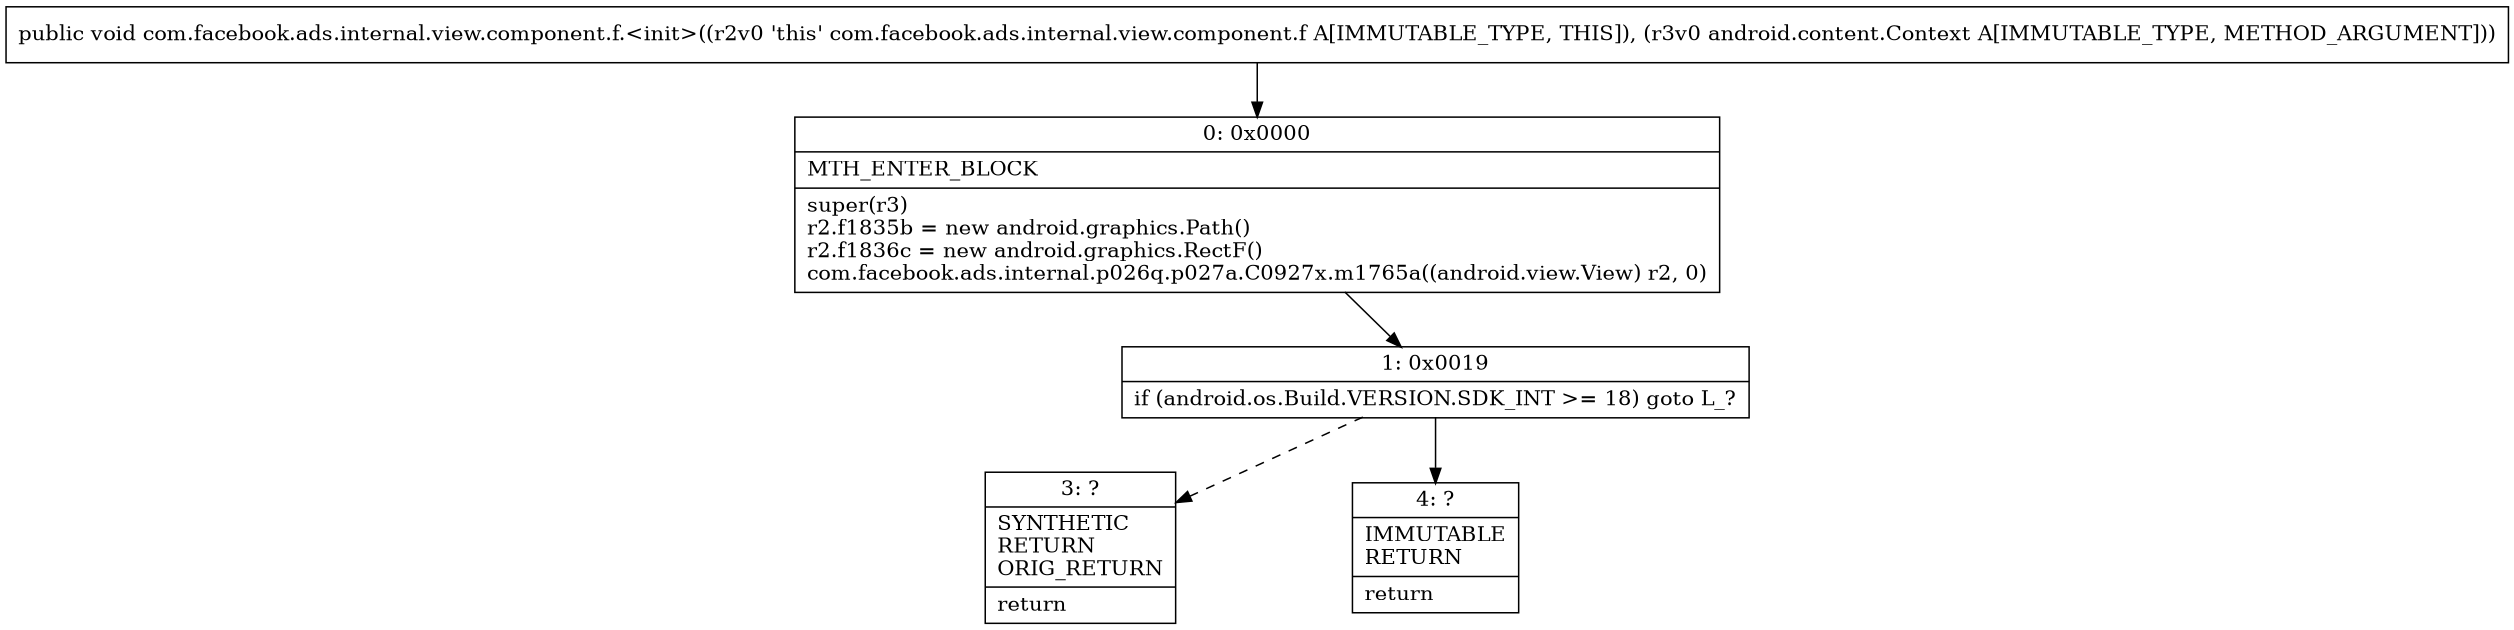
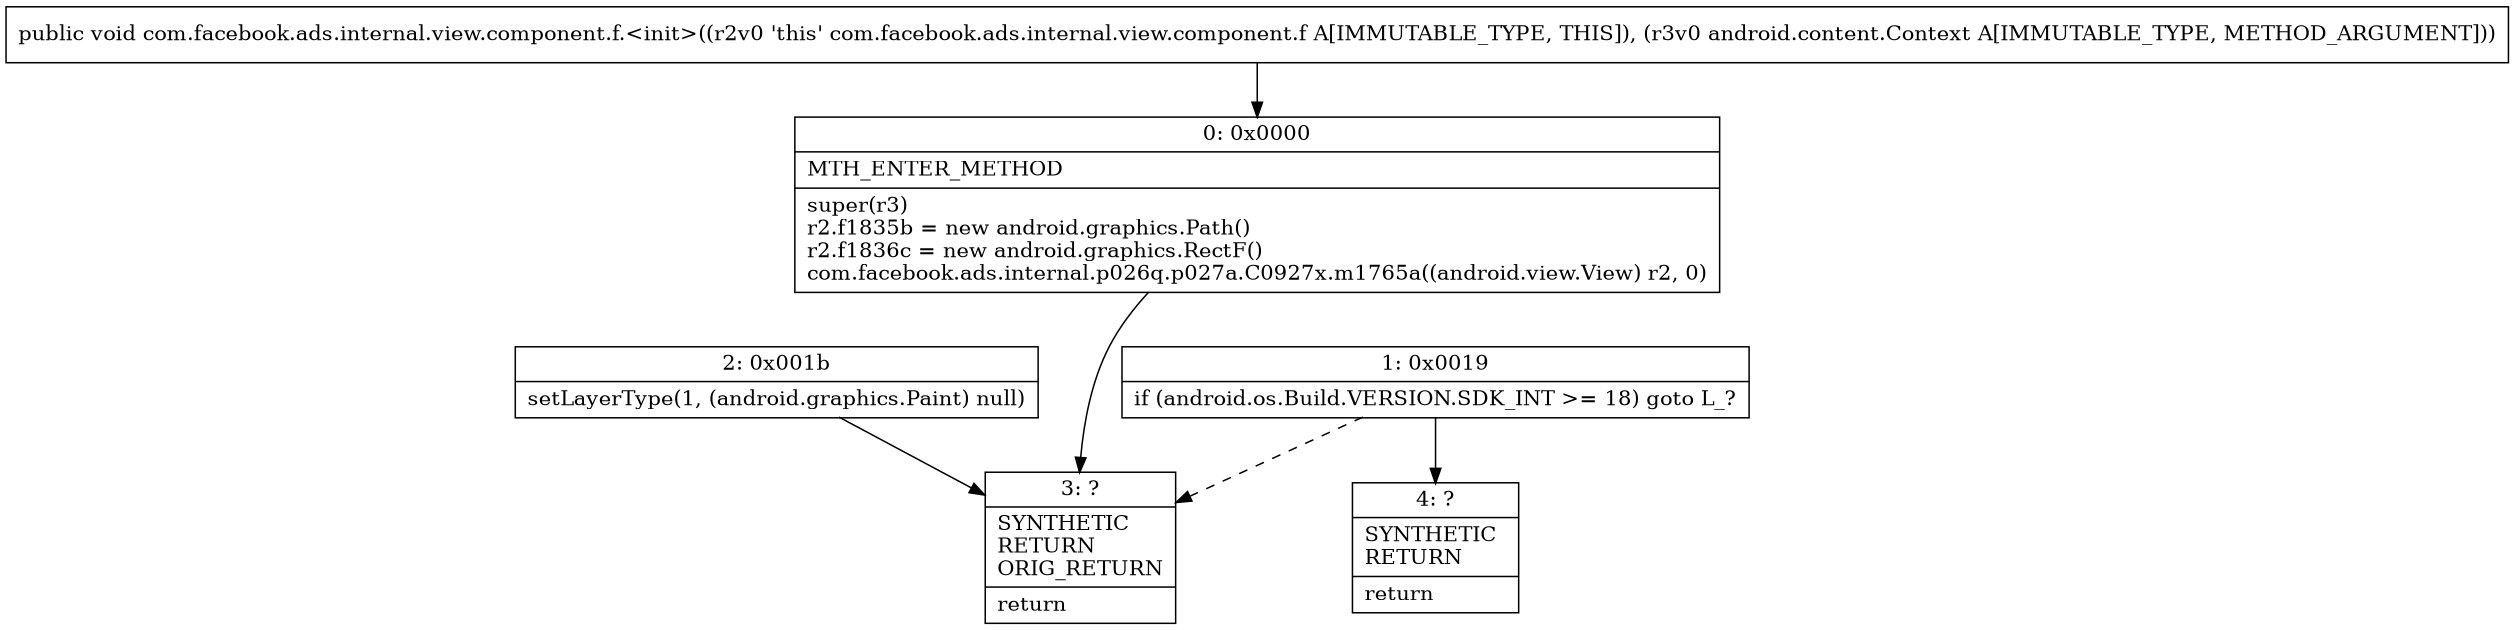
node "0: 0x0000": text "MTH_ENTER_BLOCK" -> "MTH_ENTER_METHOD"
edge "0: 0x0000" -> "1: 0x0019": now "0: 0x0000" -> "3: ?"
node "2: 0x001b": added
node "4: ?": text "IMMUTABLE" -> "SYNTHETIC"
